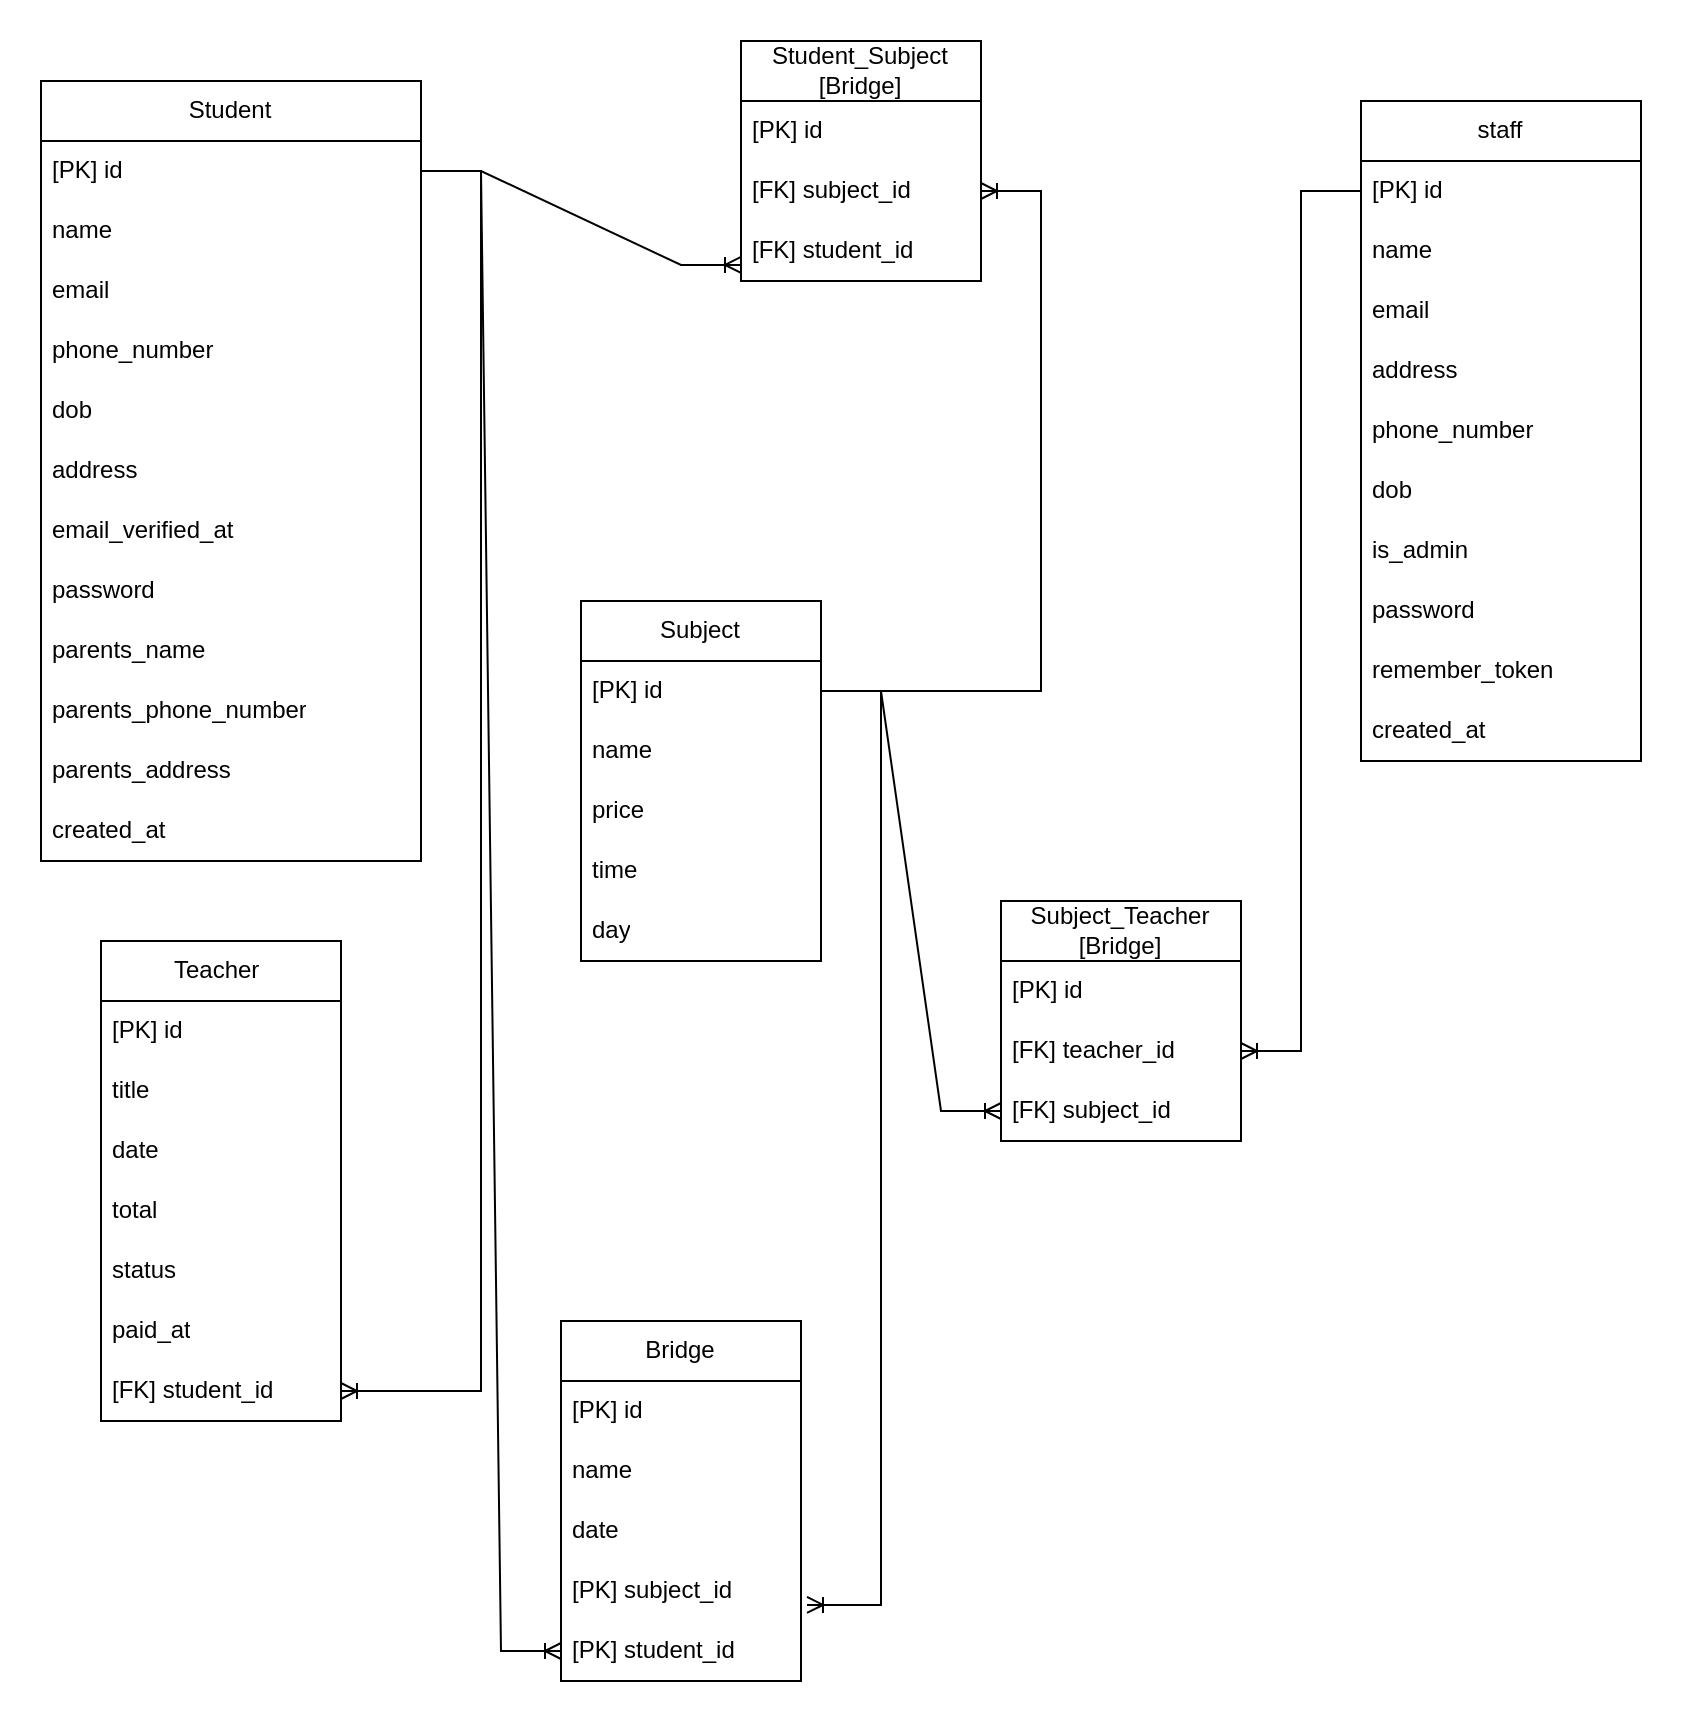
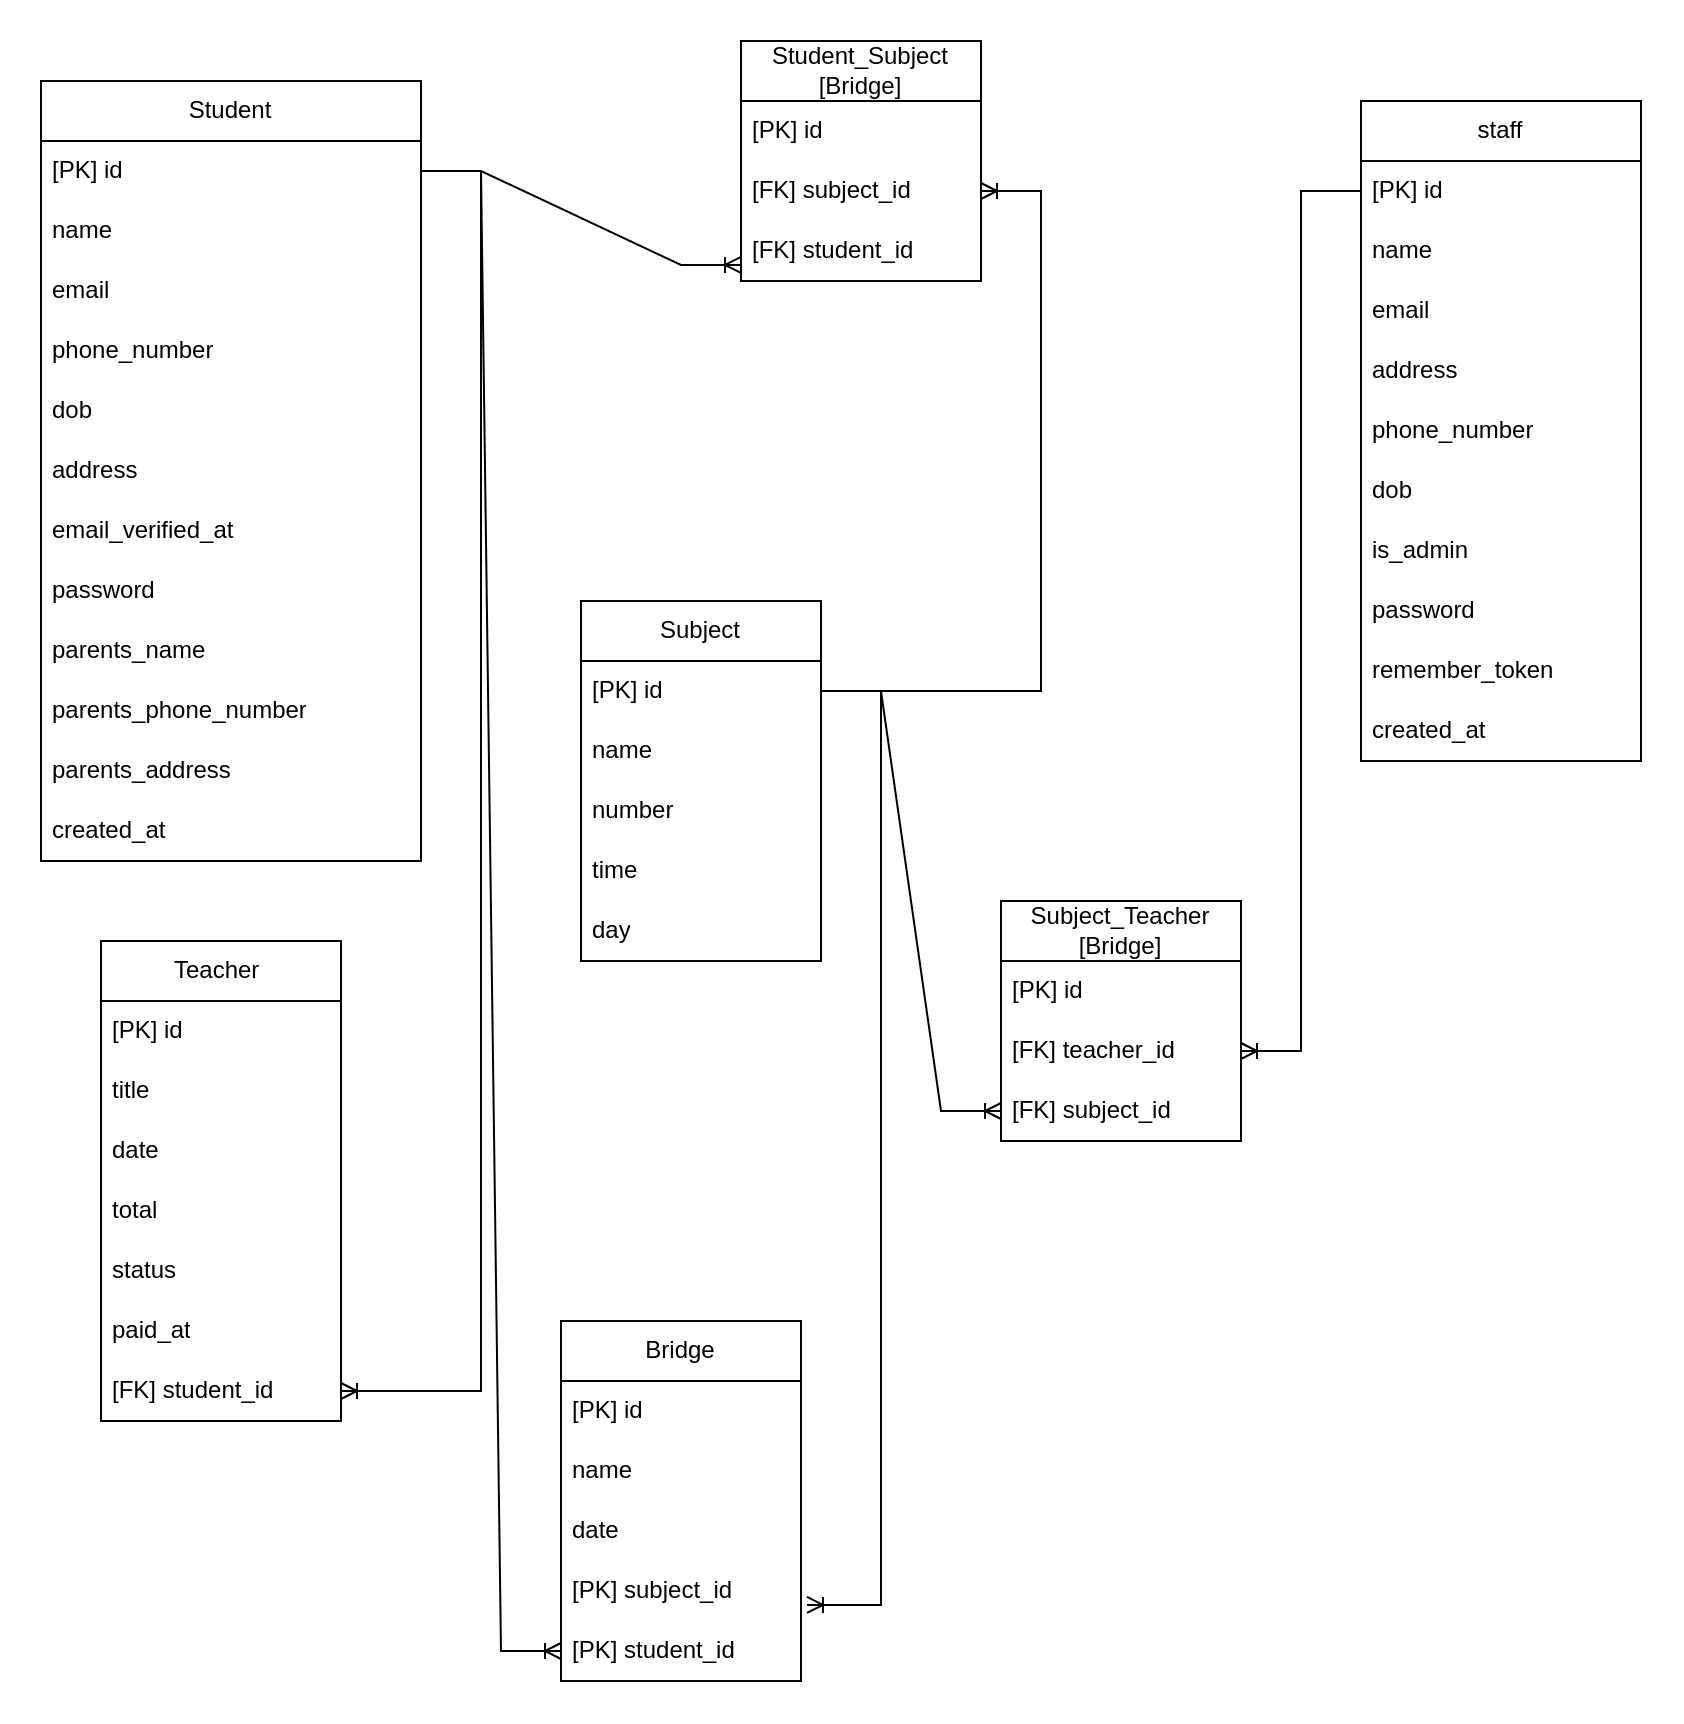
node "price": label "price" -> "number"
